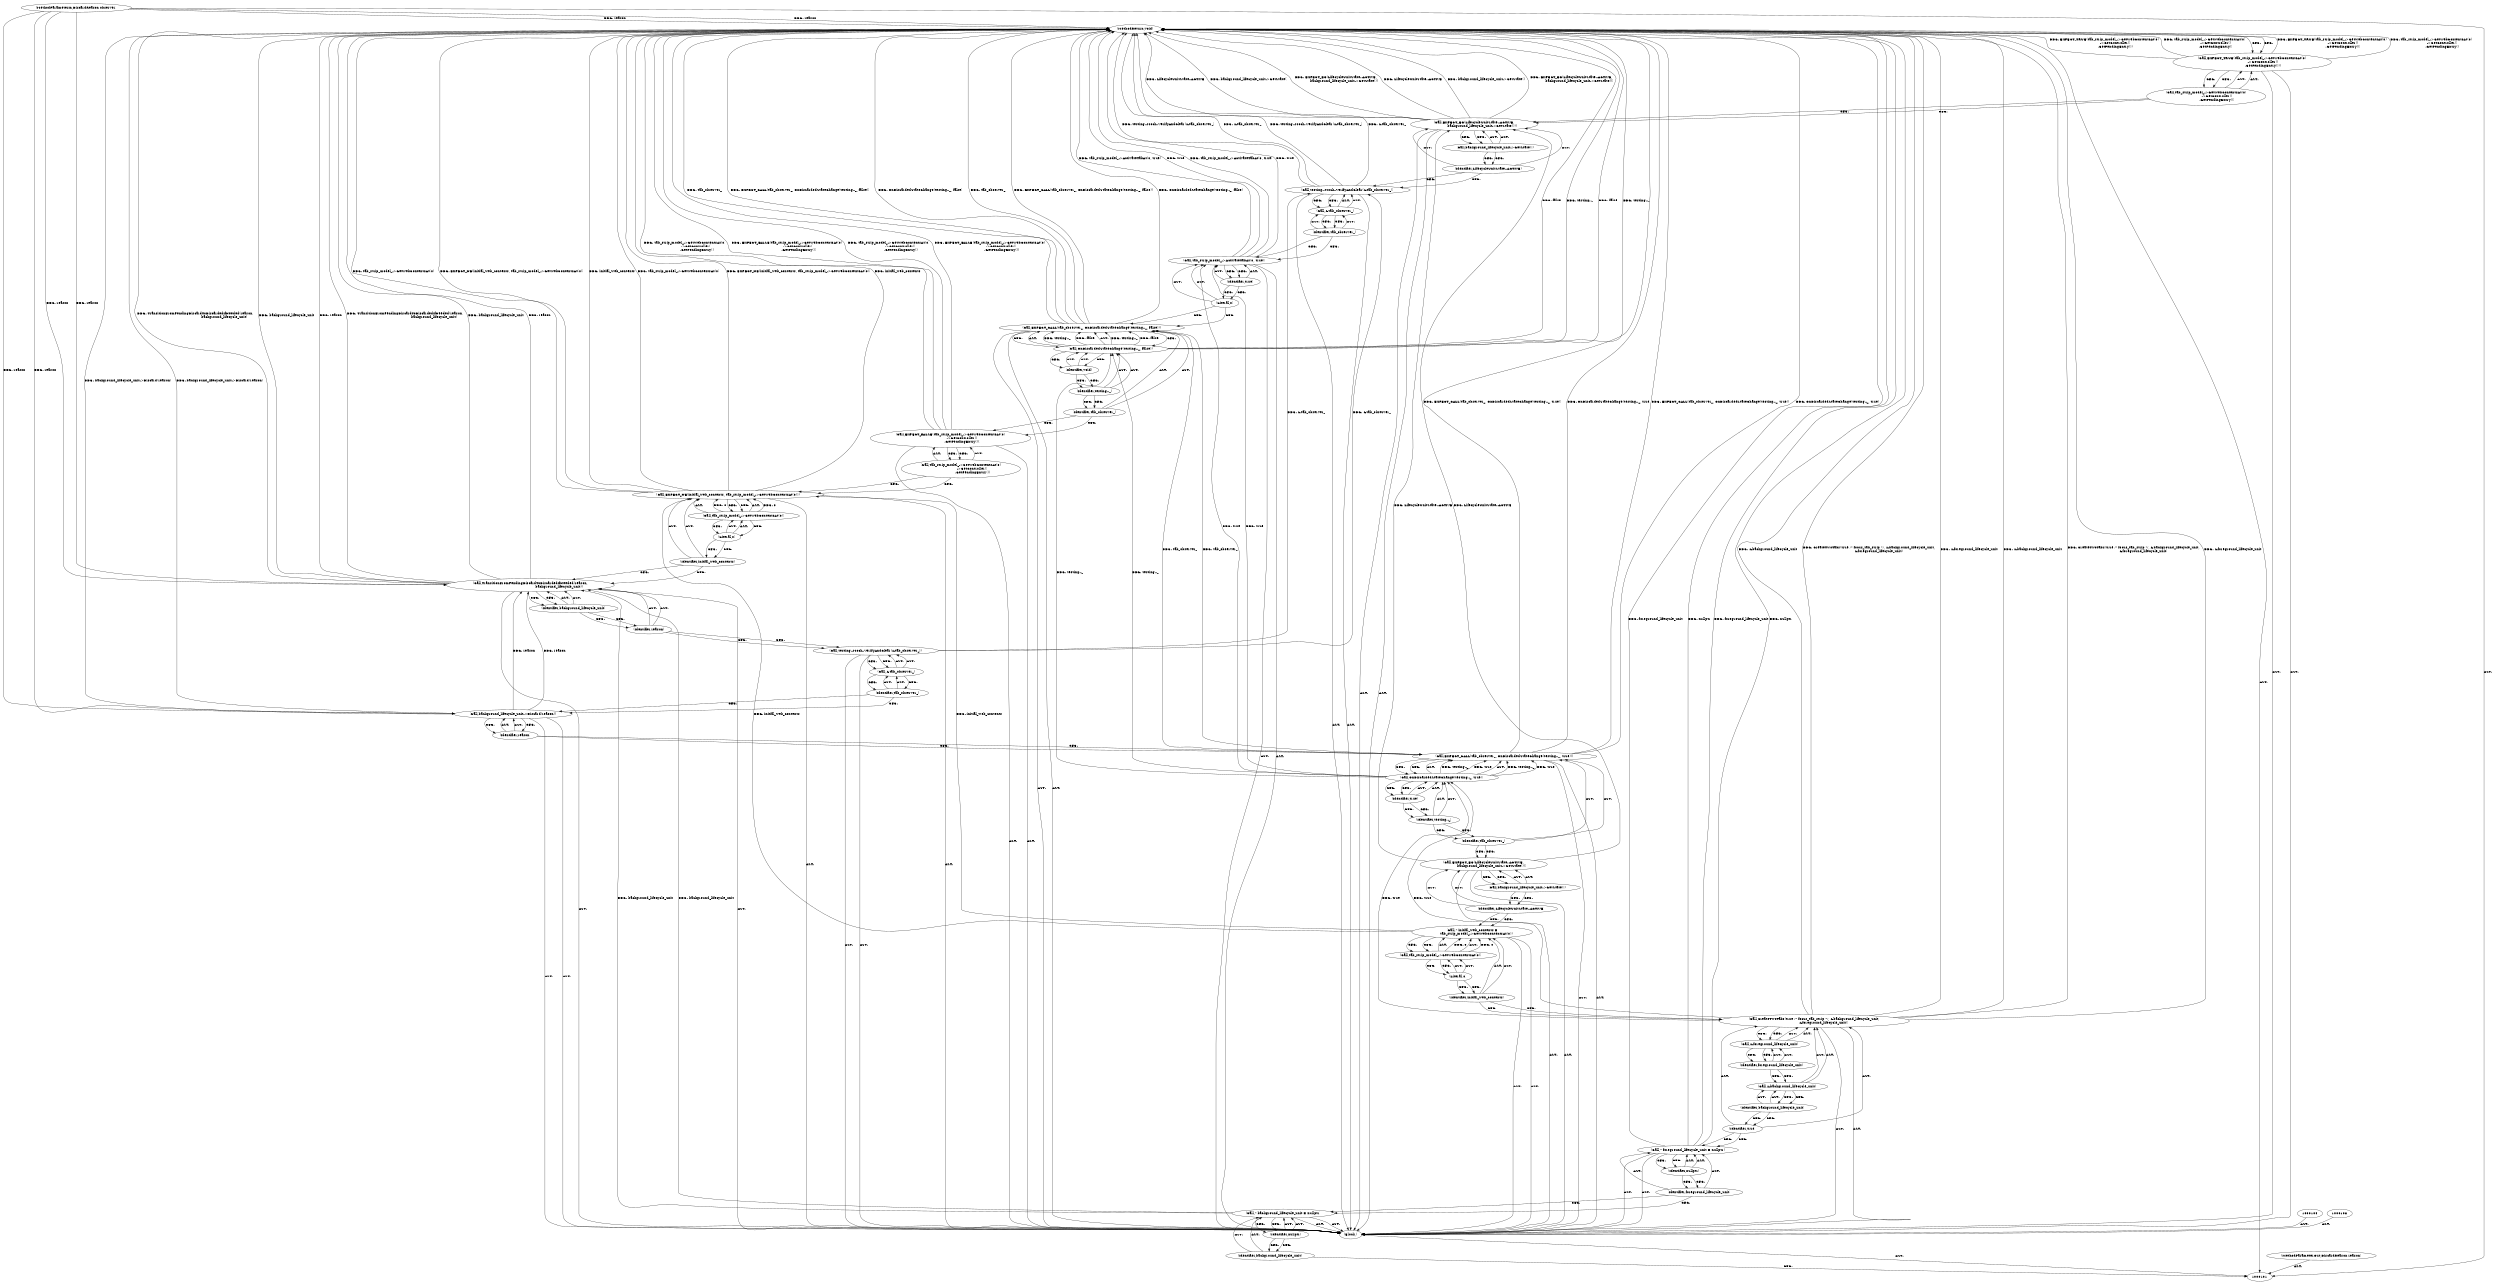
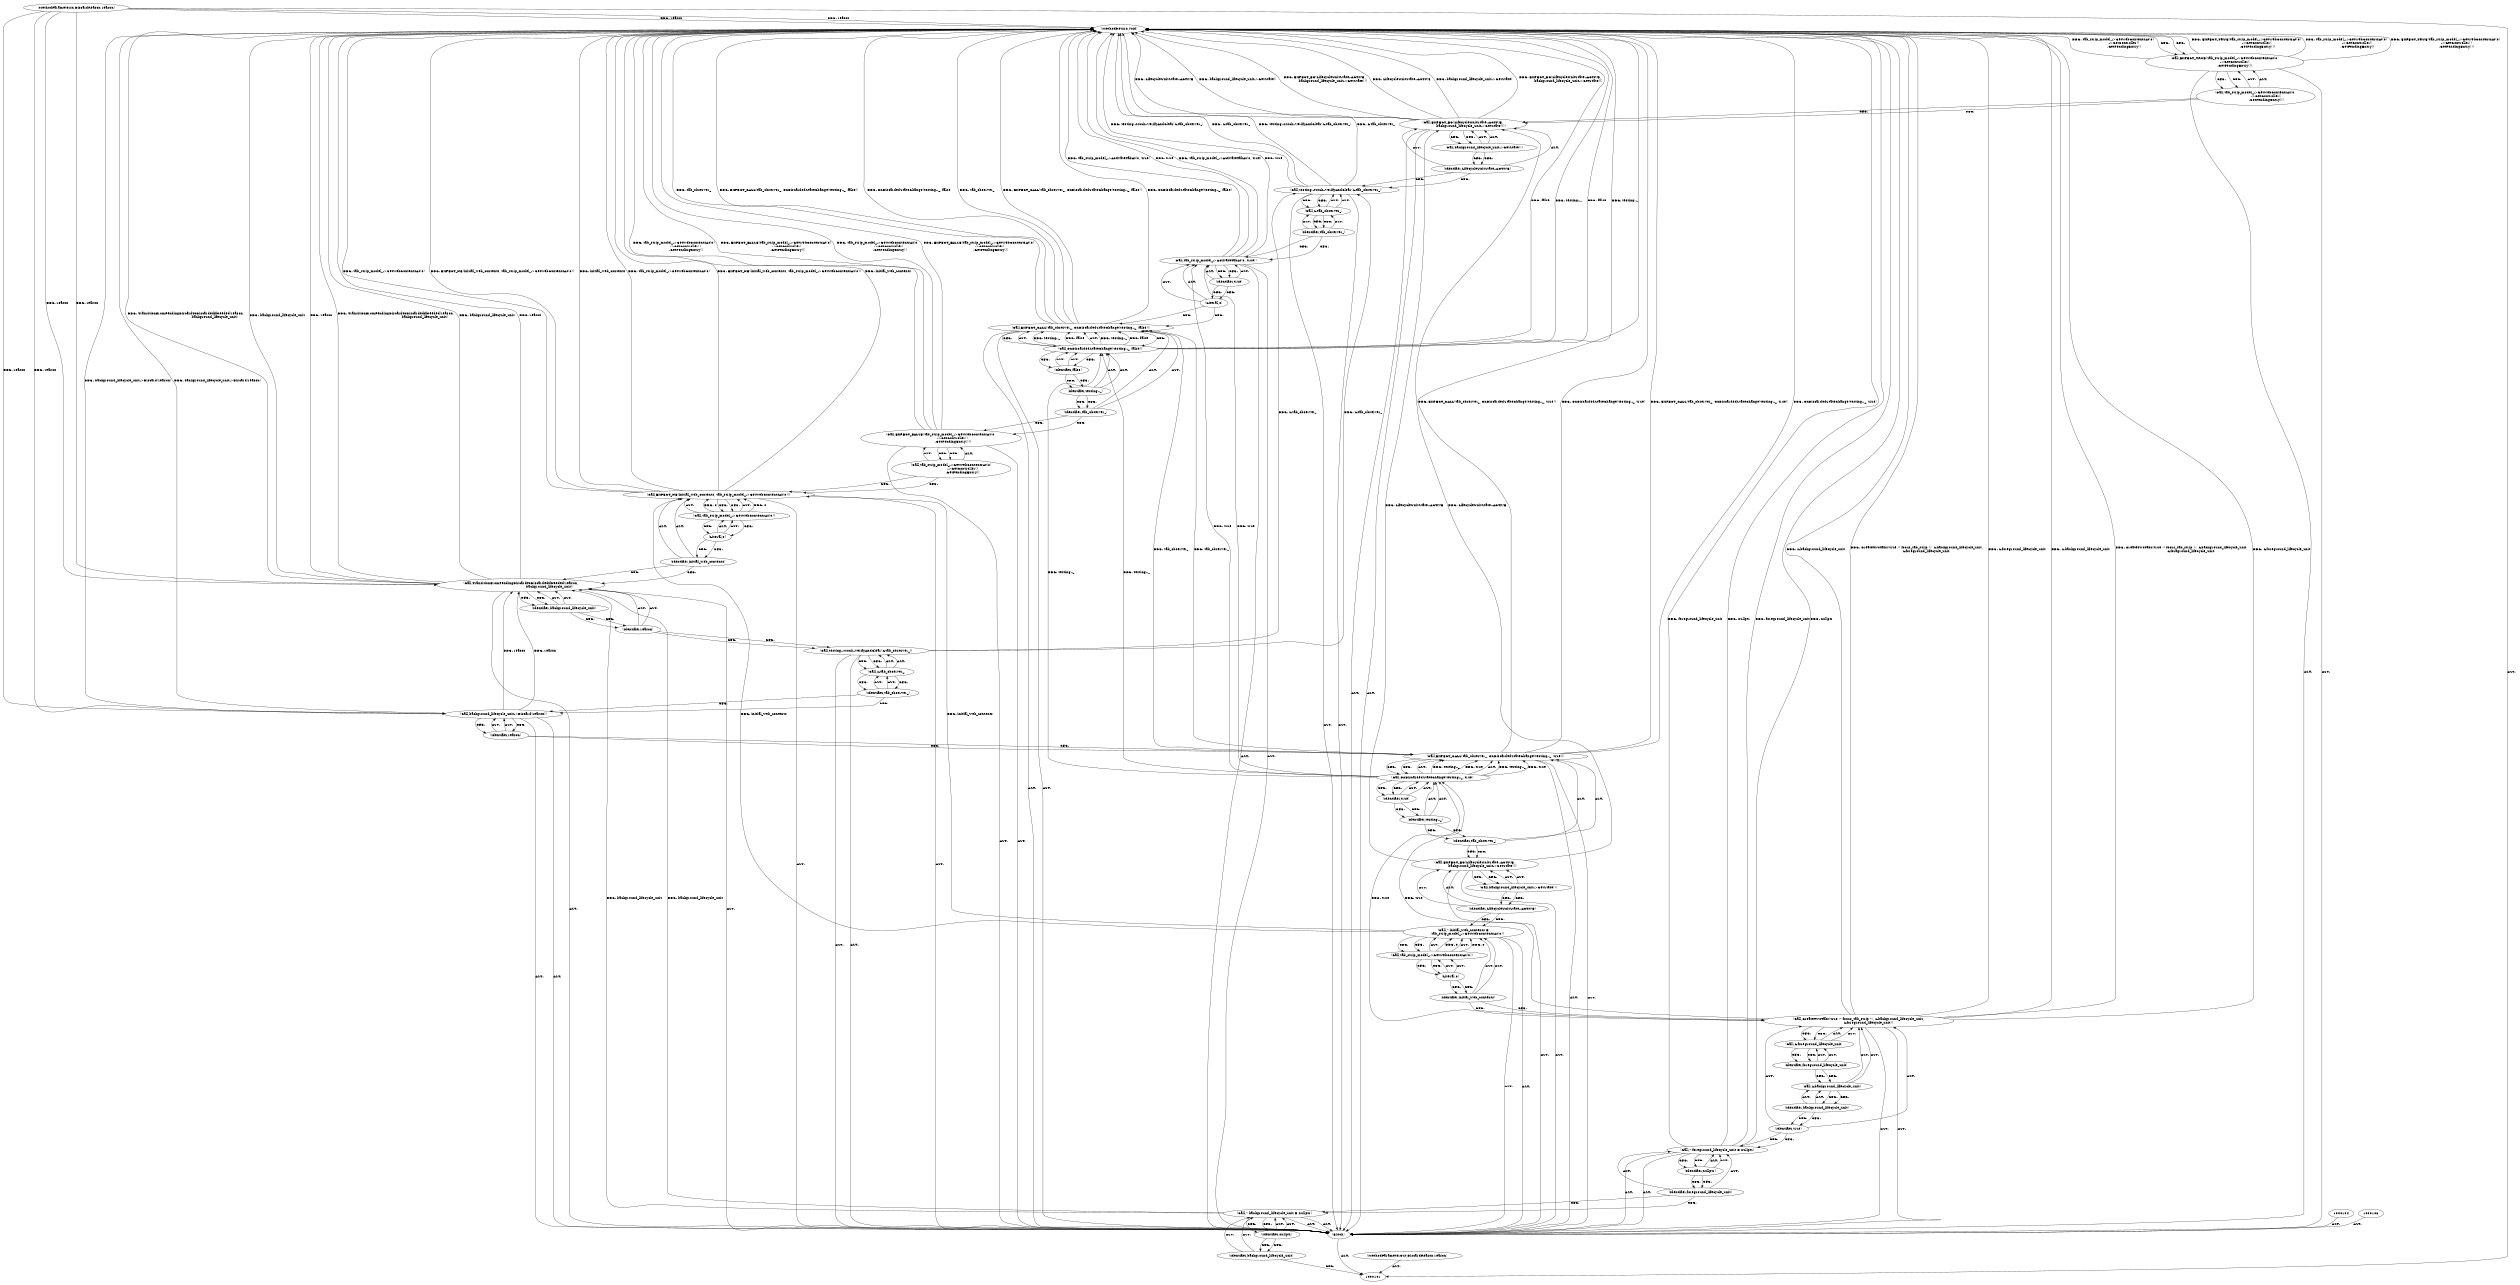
node "(MethodParameterIn,DiscardReason observer)": label "(MethodParameterIn,DiscardReason observer)" -> "(MethodParameterIn,DiscardReason reason)"
edge "(MethodReturn,void)" -> "1000101": removed, label "AST:"
node "(Identifier,void)": label "(Identifier,void)" -> "(Identifier,false)"
